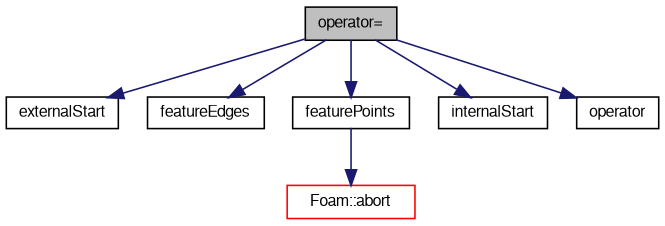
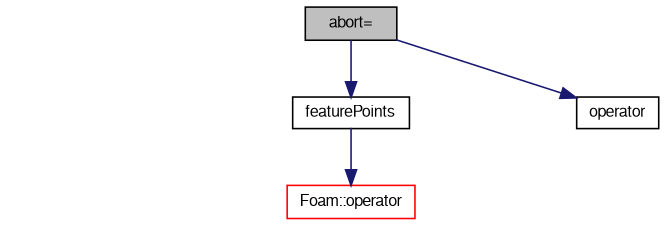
node "operator=": label "operator=" -> "abort="
node "externalStart": removed
node "featureEdges": removed
node "internalStart": removed
node "Foam::abort": label "Foam::abort" -> "Foam::operator"
